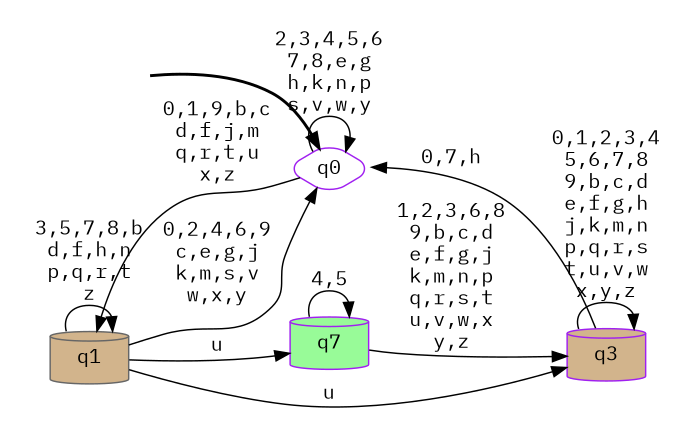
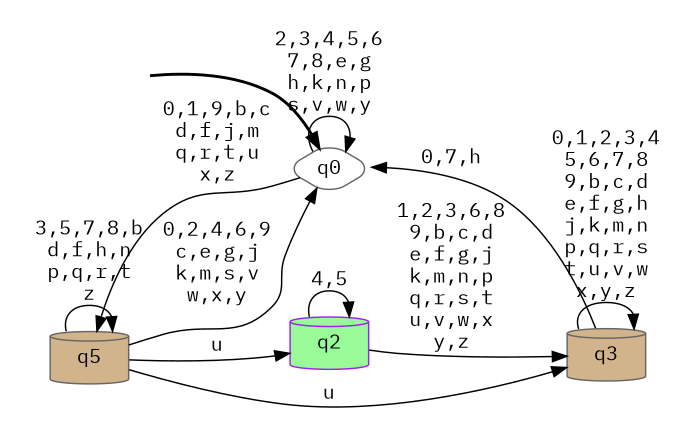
node "q0": color purple -> gray40
node "q7": label "q7" -> "q2"
node "q3": color purple -> gray40
node "q1": label "q1" -> "q5"
